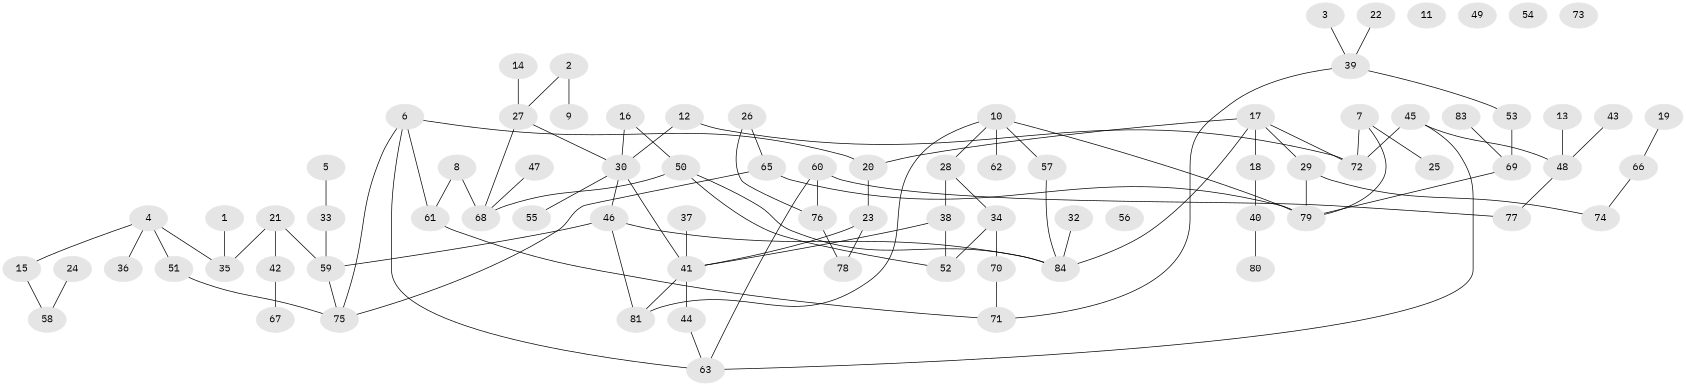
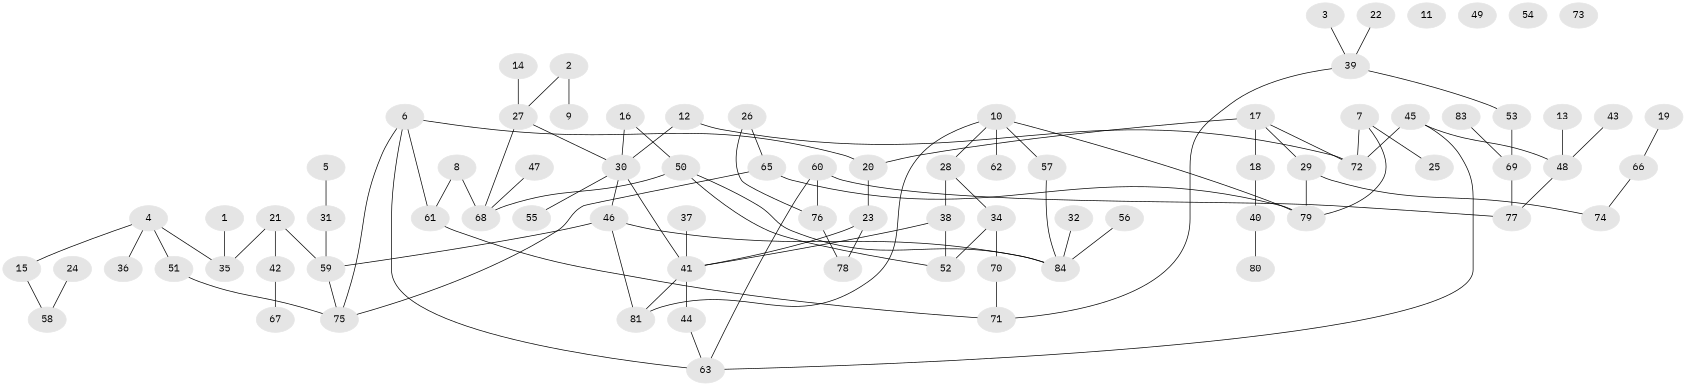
edge "69" -- "79": now "69" -- "77"
edge "17" -- "84": now "56" -- "84"
node "33": label "33" -> "31"
